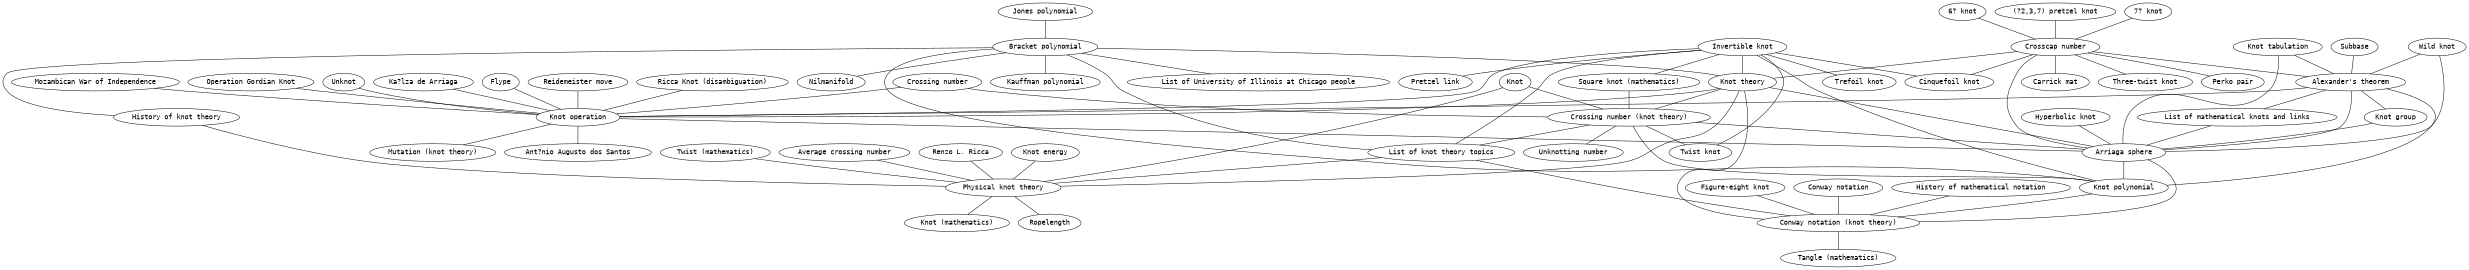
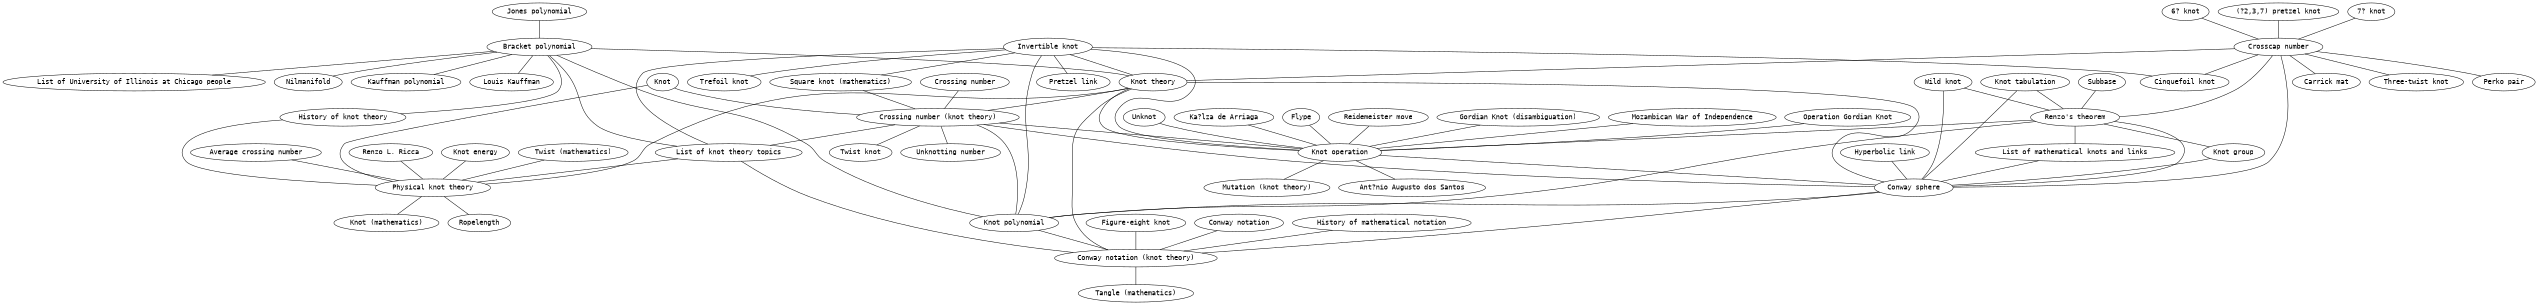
node "Louis Kauffman": added
node "Ricca Knot (disambiguation)": label "Ricca Knot (disambiguation)" -> "Gordian Knot (disambiguation)"
node "Alexander's theorem": label "Alexander's theorem" -> "Renzo's theorem"
edge "Crossing number" -- "Knot operation": now "Crossing number (knot theory)" -- "Knot operation"
edge "Invertible knot" -- "Twist knot": removed
node "Hyperbolic knot": label "Hyperbolic knot" -> "Hyperbolic link"
node "Arriaga sphere": label "Arriaga sphere" -> "Conway sphere"
